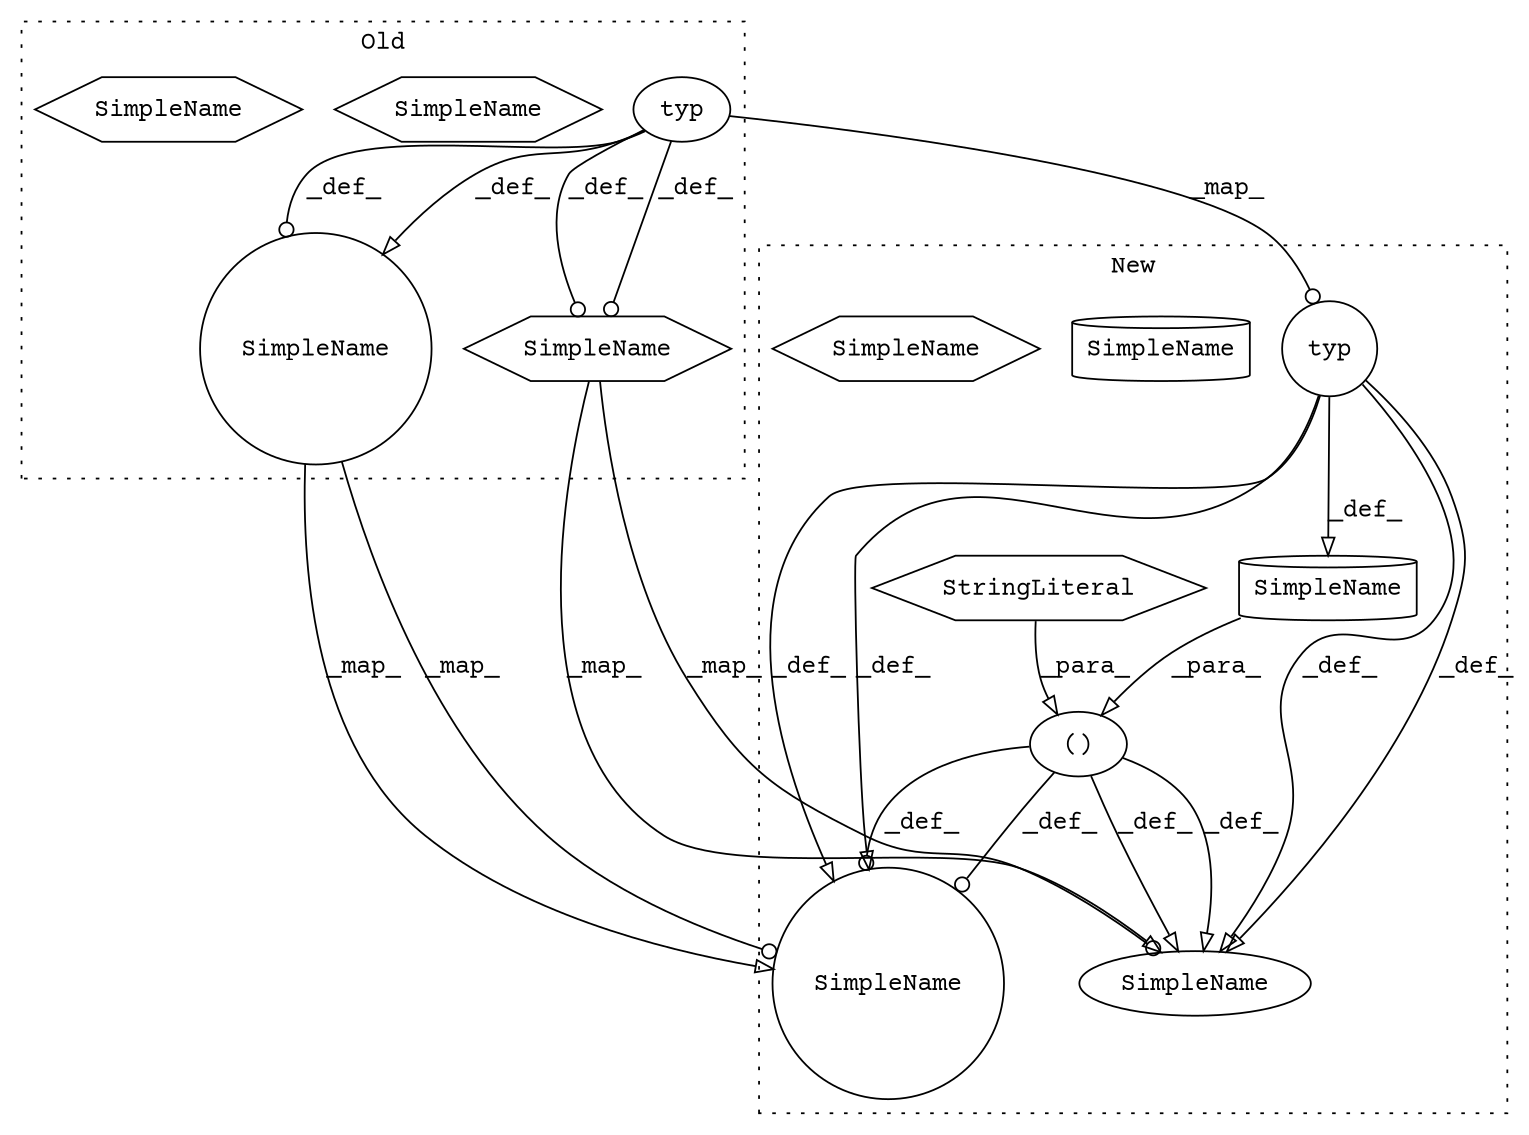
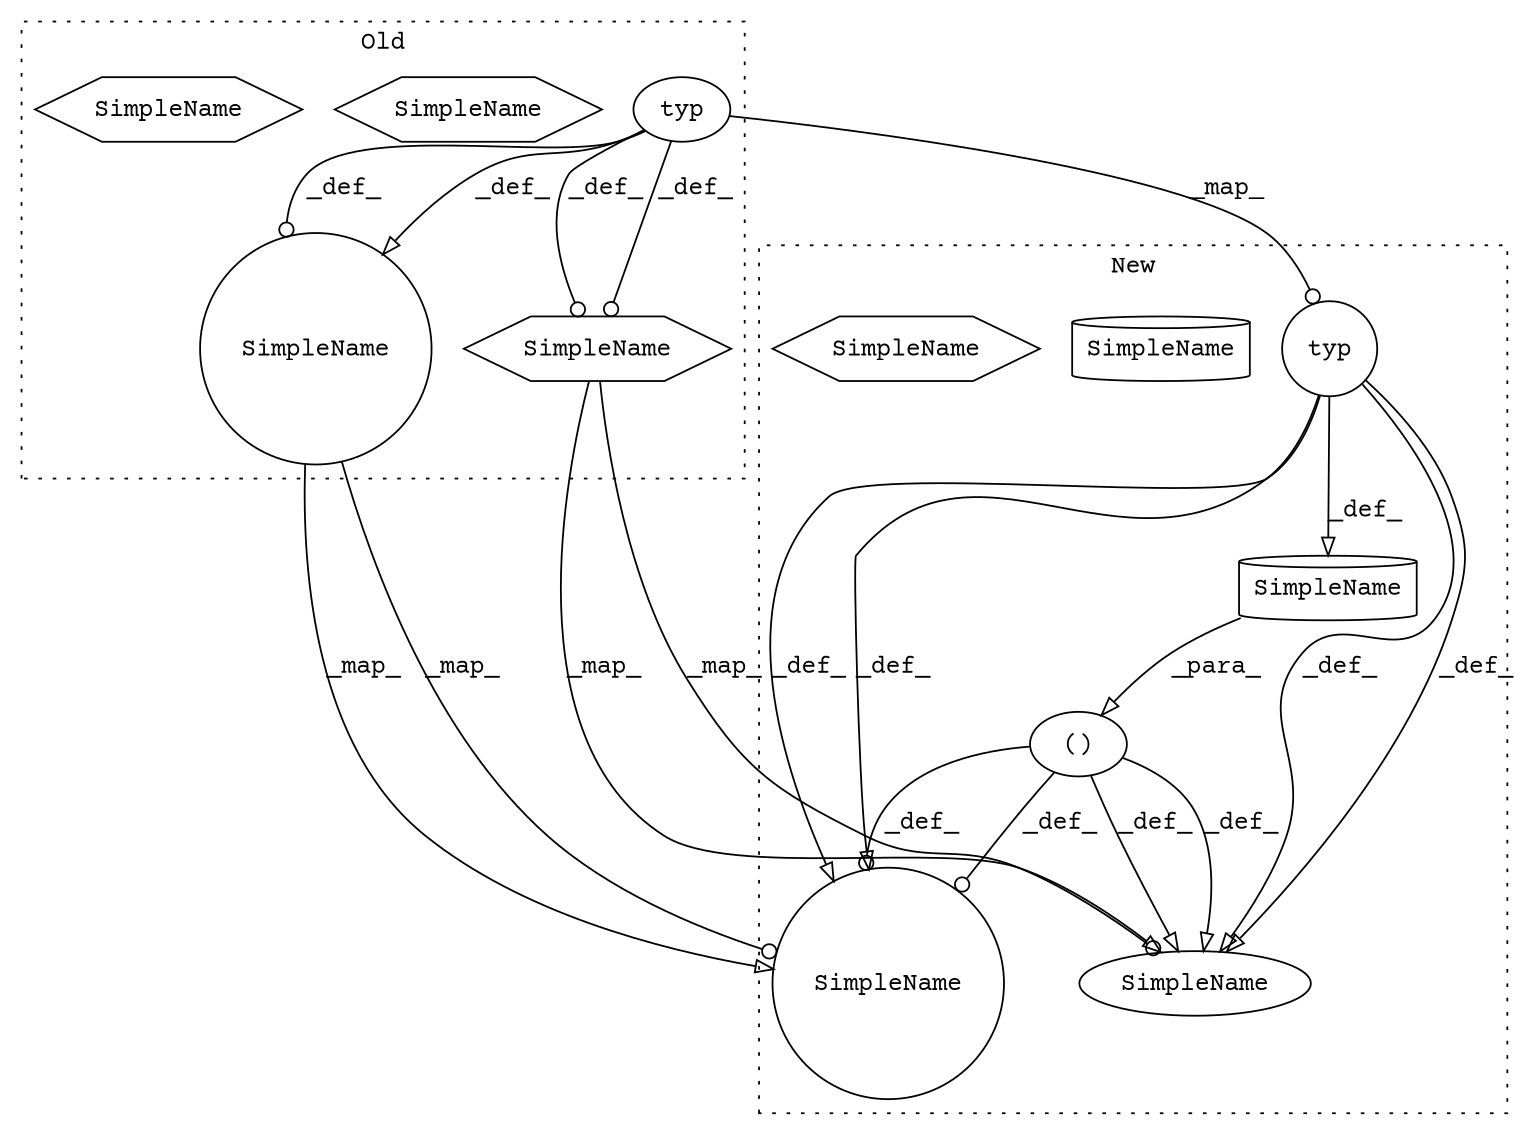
node "StringLiteral": removed
